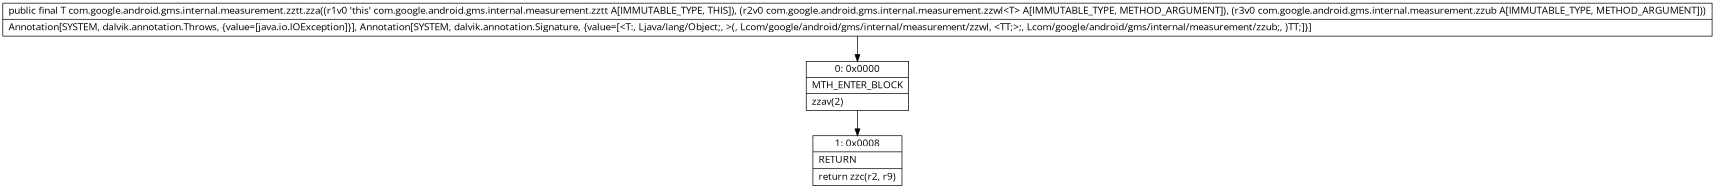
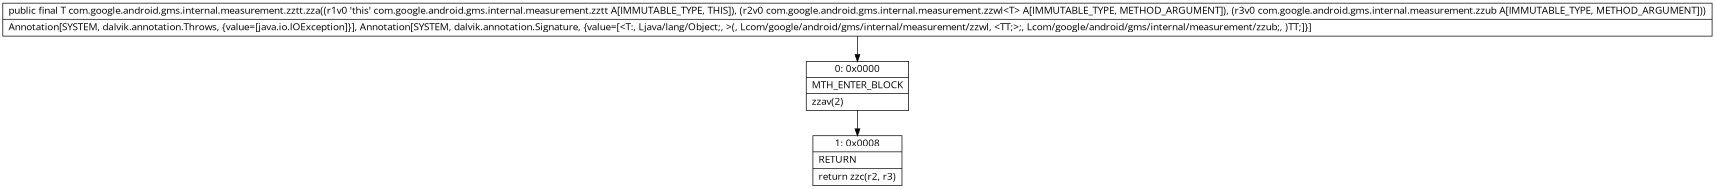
node "1: 0x0008": text "return zzc(r2, r9)" -> "return zzc(r2, r3)"
